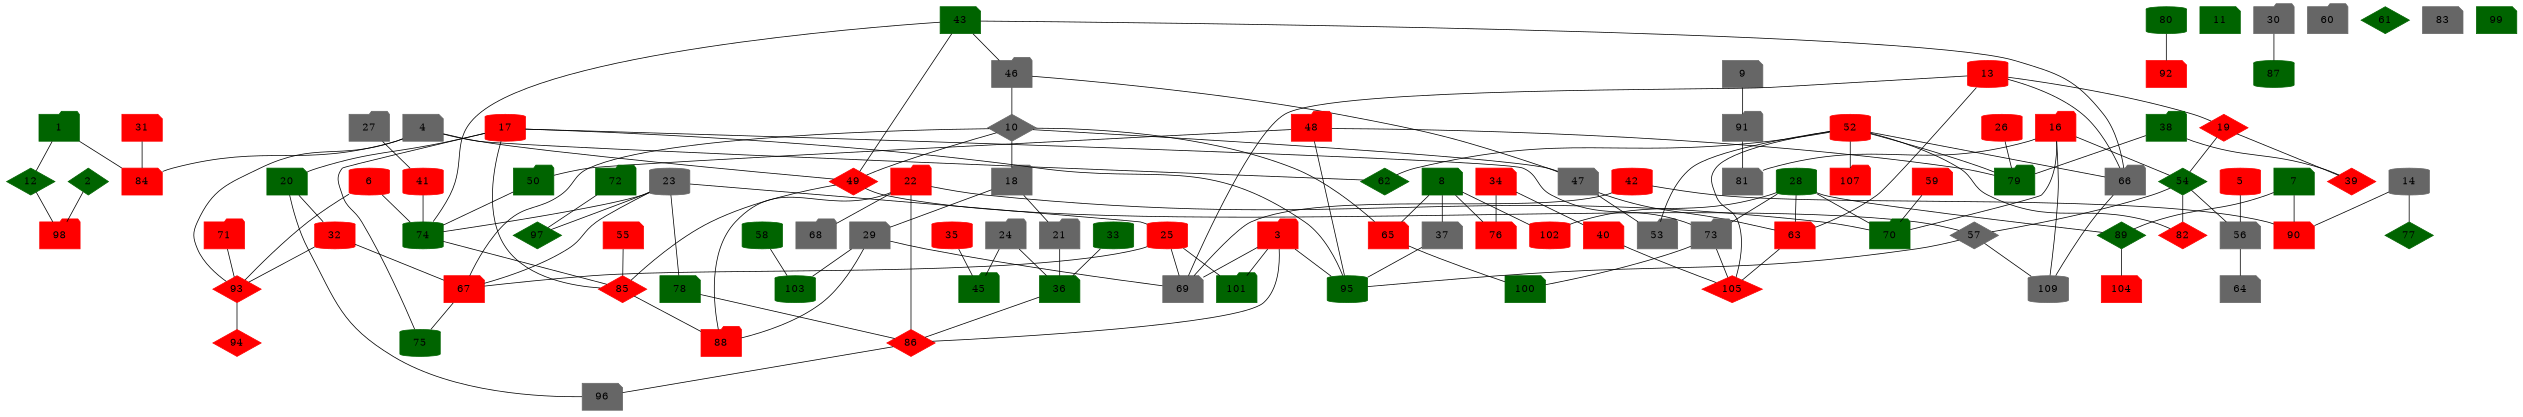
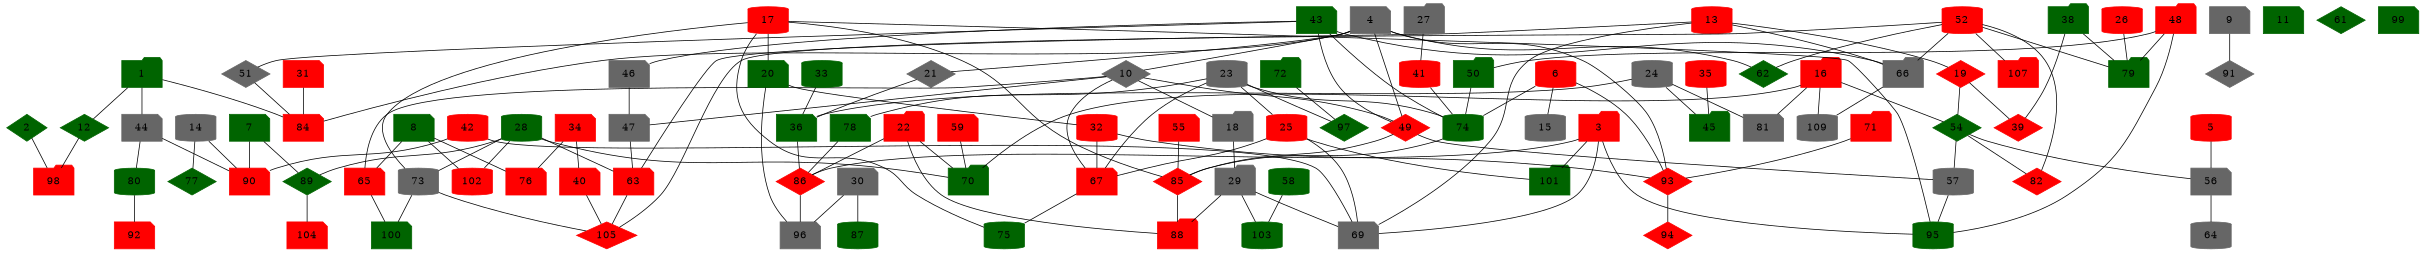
node "30": shape folder -> note
node "60": removed
node "83": removed
node "51": added
node "46": shape folder -> note
edge "46" -- "10": now "4" -- "10"
node "44": added
node "15": added
node "91": shape folder -> diamond
edge "91" -- "81": now "24" -- "81"
edge "18" -- "21": now "4" -- "21"
edge "30" -- "96": added
node "68": removed
node "29": shape note -> folder
node "24": shape folder -> cylinder
node "21": shape folder -> diamond
node "37": removed
node "53": removed
node "73": shape folder -> cylinder
node "57": shape diamond -> cylinder
edge "57" -- "109": removed
node "64": shape note -> cylinder
